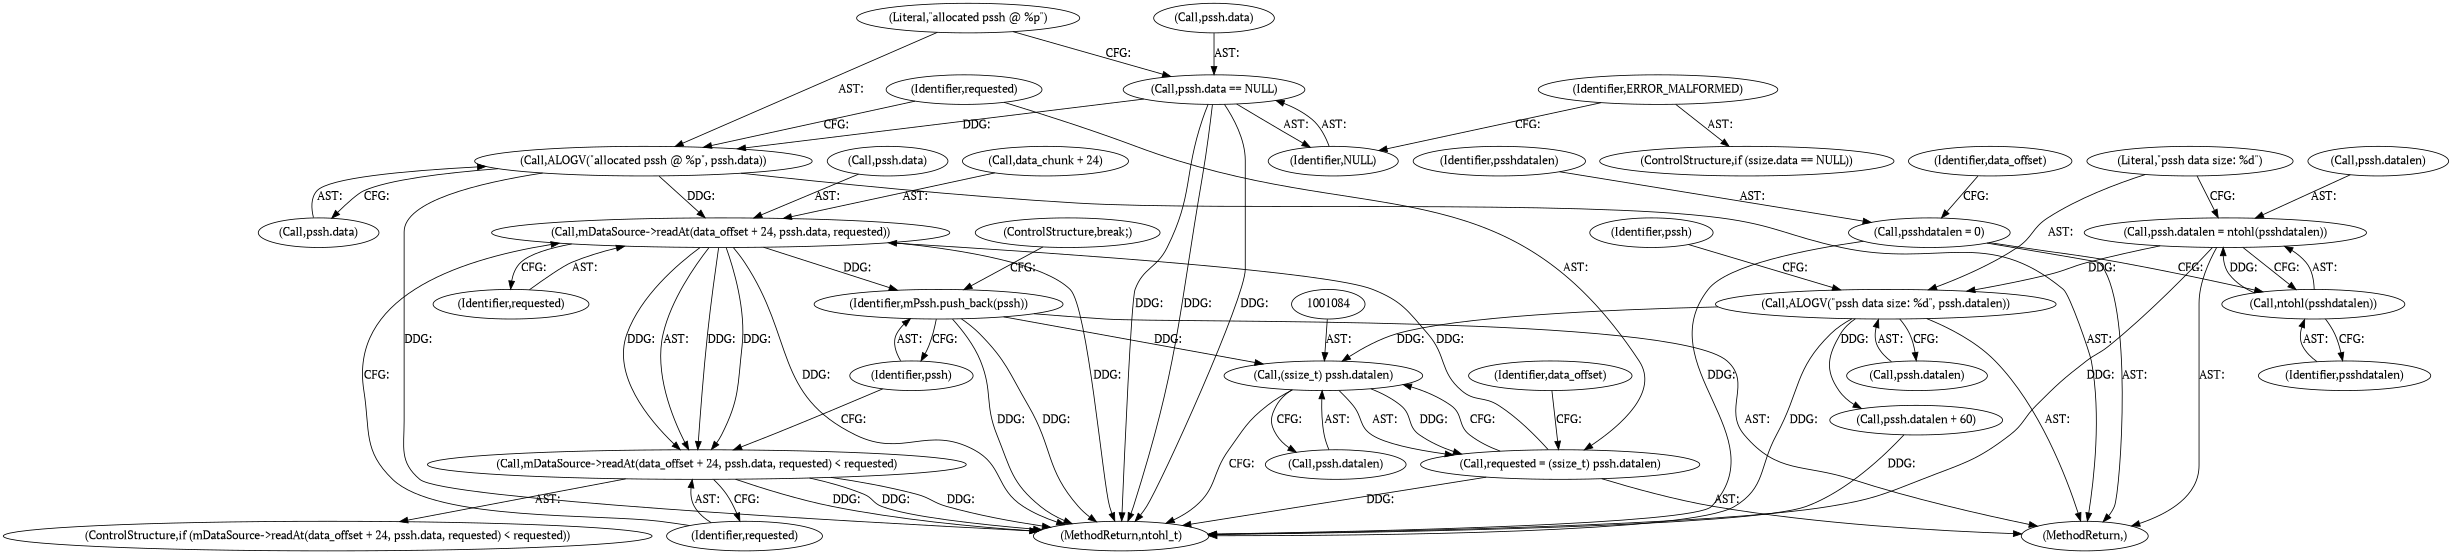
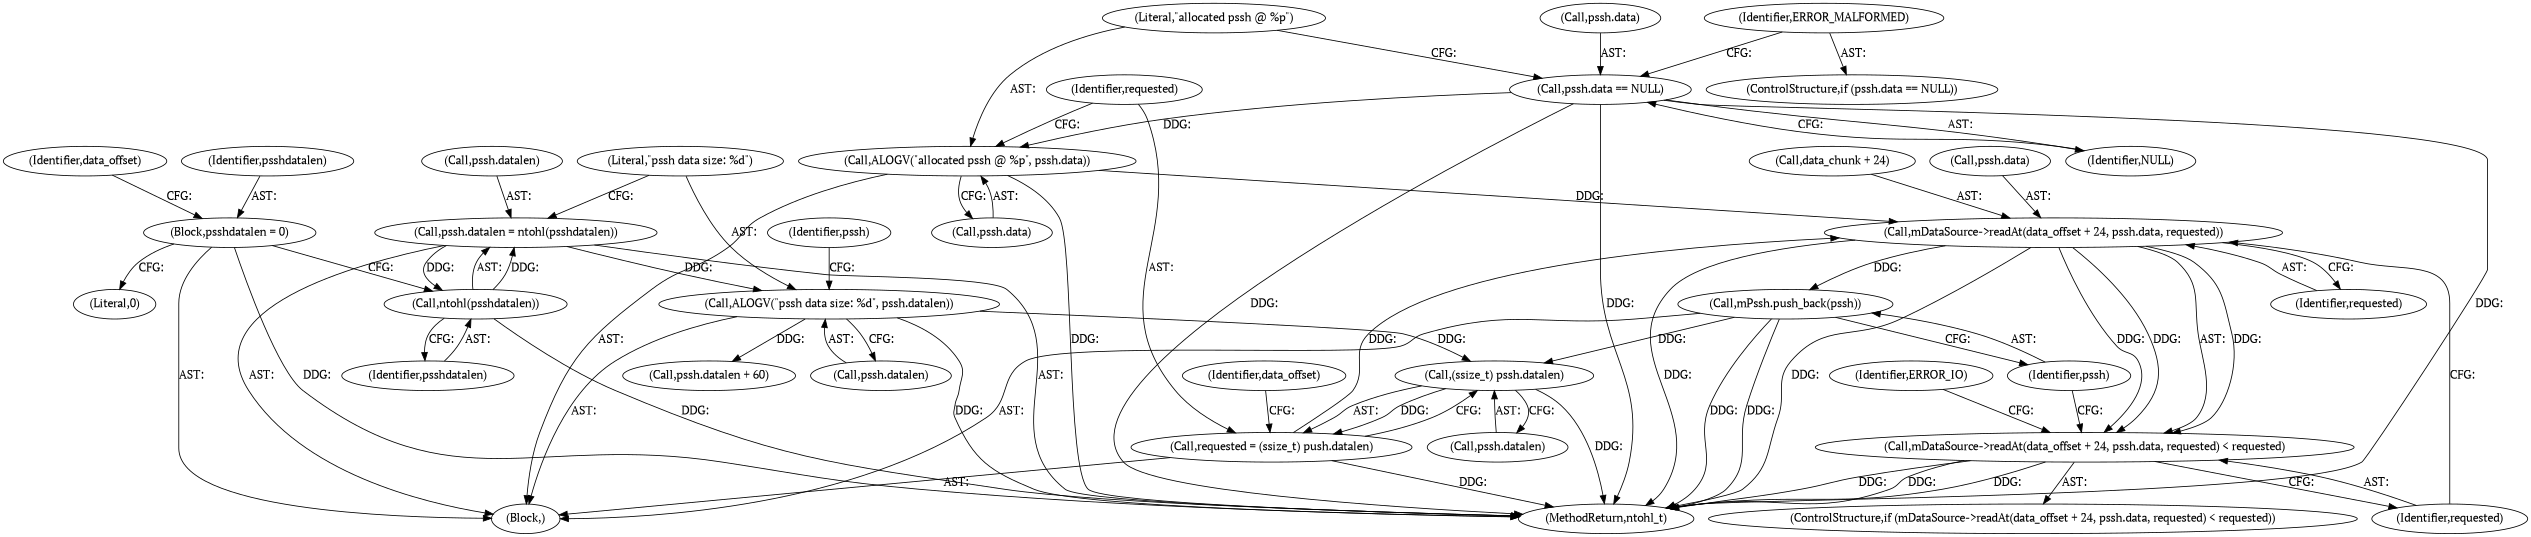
edge "(Identifier,NULL)" -> "(Call,pssh.data == NULL)": label "AST: " -> "CFG: "
edge "(Identifier,ERROR_MALFORMED)" -> "(Identifier,NULL)": now "(Identifier,ERROR_MALFORMED)" -> "(Call,pssh.data == NULL)"
node "(ControlStructure,if (ssize.data == NULL))": label "(ControlStructure,if (ssize.data == NULL))" -> "(ControlStructure,if (pssh.data == NULL))"
node "(ControlStructure,break;)": removed
node "(Call,psshdatalen = 0)": label "(Call,psshdatalen = 0)" -> "(Block,psshdatalen = 0)"
edge "(Call,pssh.datalen = ntohl(psshdatalen))" -> "(Call,ntohl(psshdatalen))": label "CFG: " -> "DDG: "
node "(Literal,0)": added
node "(Identifier,mPssh.push_back(pssh))": label "(Identifier,mPssh.push_back(pssh))" -> "(Call,mPssh.push_back(pssh))"
node "1001084": removed
node "(Identifier,ERROR_IO)": added
edge "(Call,pssh.datalen = ntohl(psshdatalen))" -> "(MethodReturn,ntohl_t)": label "DDG: " -> "AST: "
edge "(Call,(ssize_t) pssh.datalen)" -> "(MethodReturn,ntohl_t)": label "CFG: " -> "DDG: "
node "(Call,requested = (ssize_t) pssh.datalen)": label "(Call,requested = (ssize_t) pssh.datalen)" -> "(Call,requested = (ssize_t) push.datalen)"
edge "(Call,pssh.datalen + 60)" -> "(MethodReturn,ntohl_t)": now "(Call,ntohl(psshdatalen))" -> "(MethodReturn,ntohl_t)"
node "(MethodReturn,)": label "(MethodReturn,)" -> "(Block,)"
